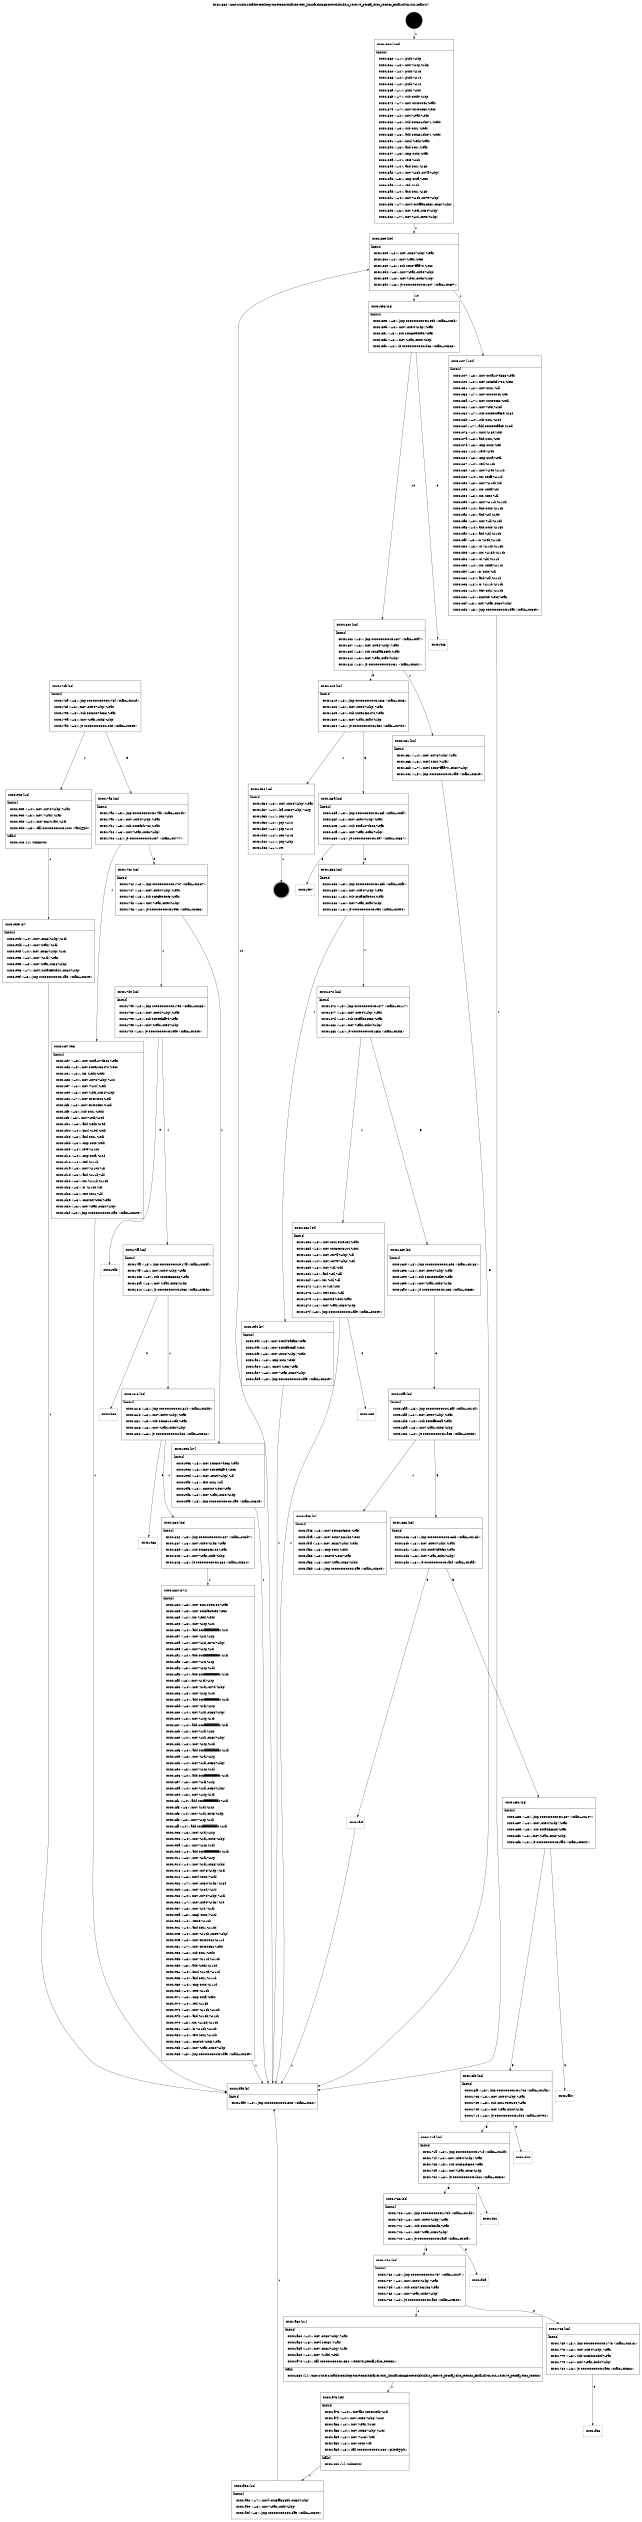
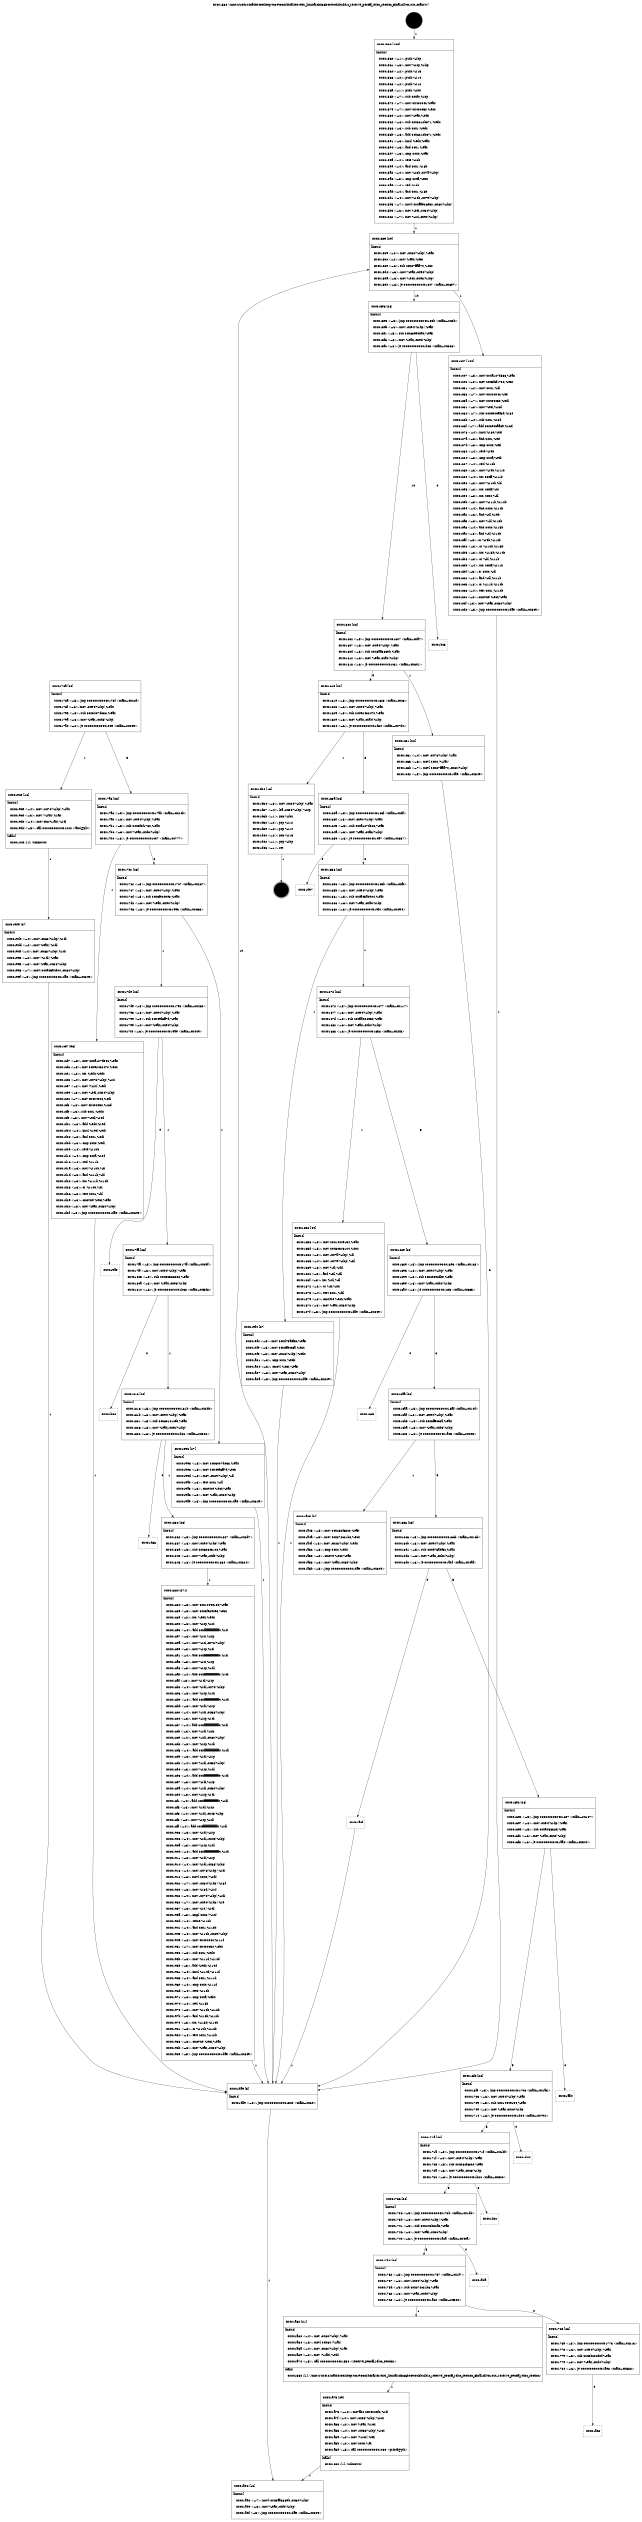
edge "0x401858 [44]" -> "0x401c25": now "0x40168e [28]" -> "0x401c25"
edge "0x401a92 [18]" -> "0x401da9 [5]": reversed
